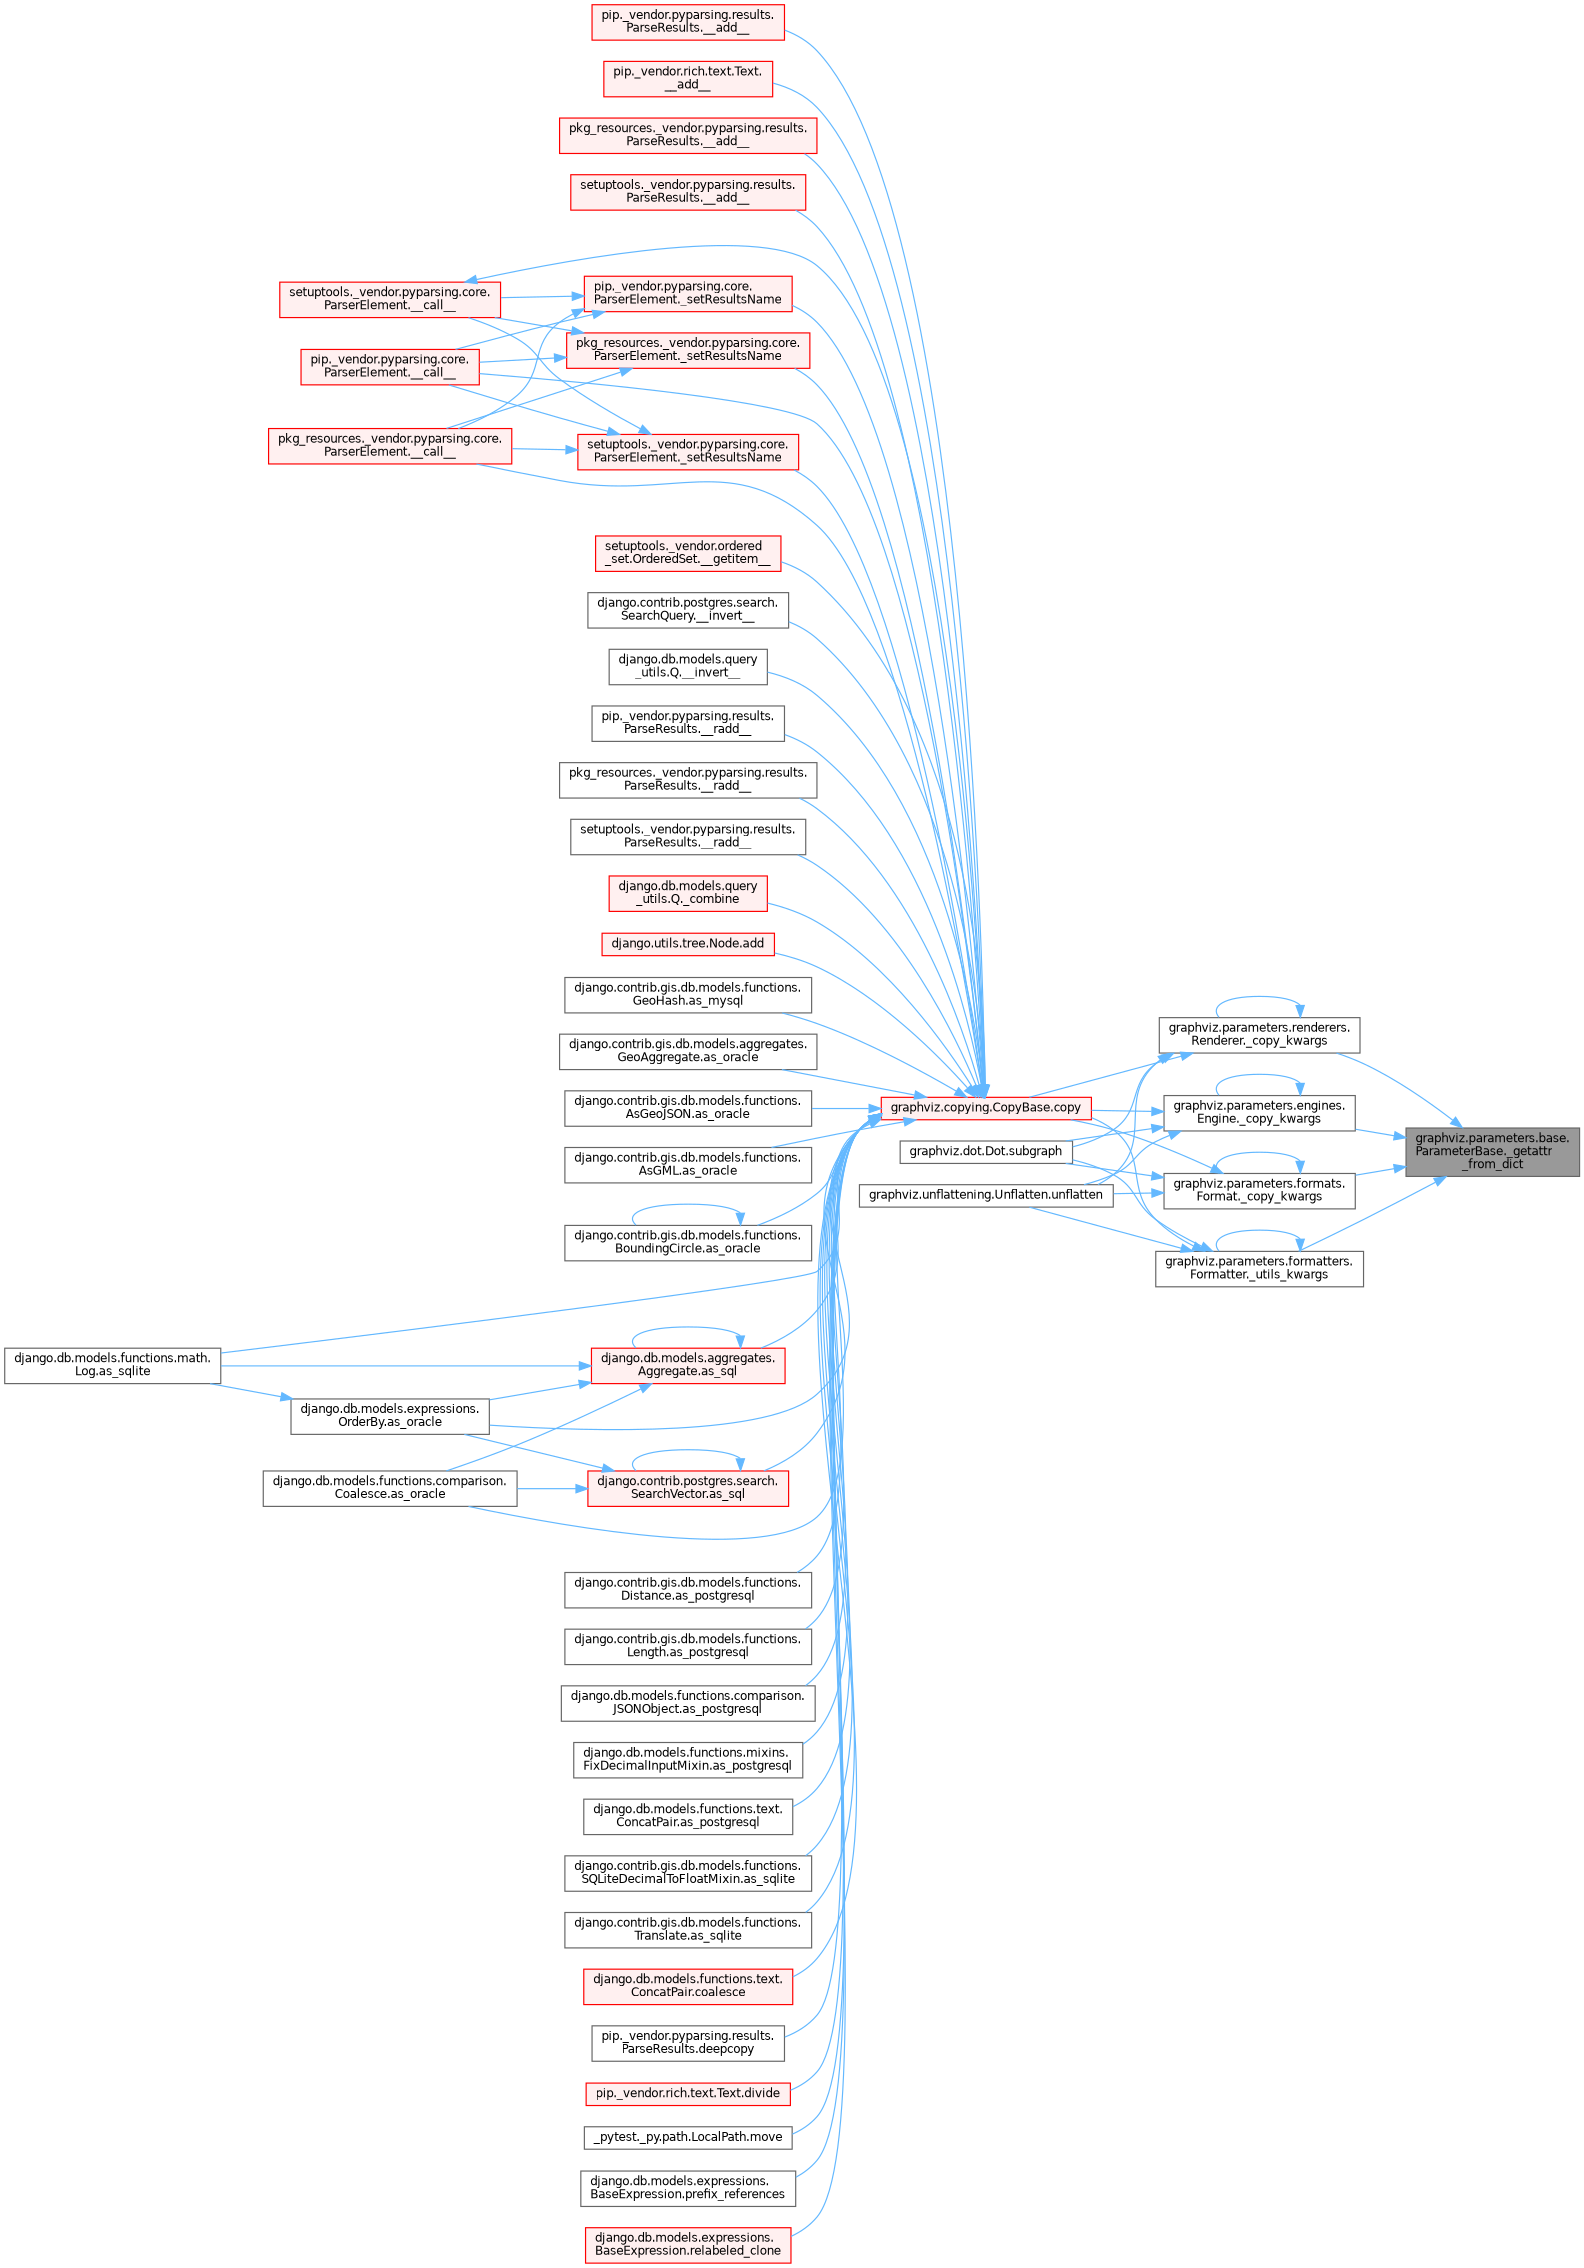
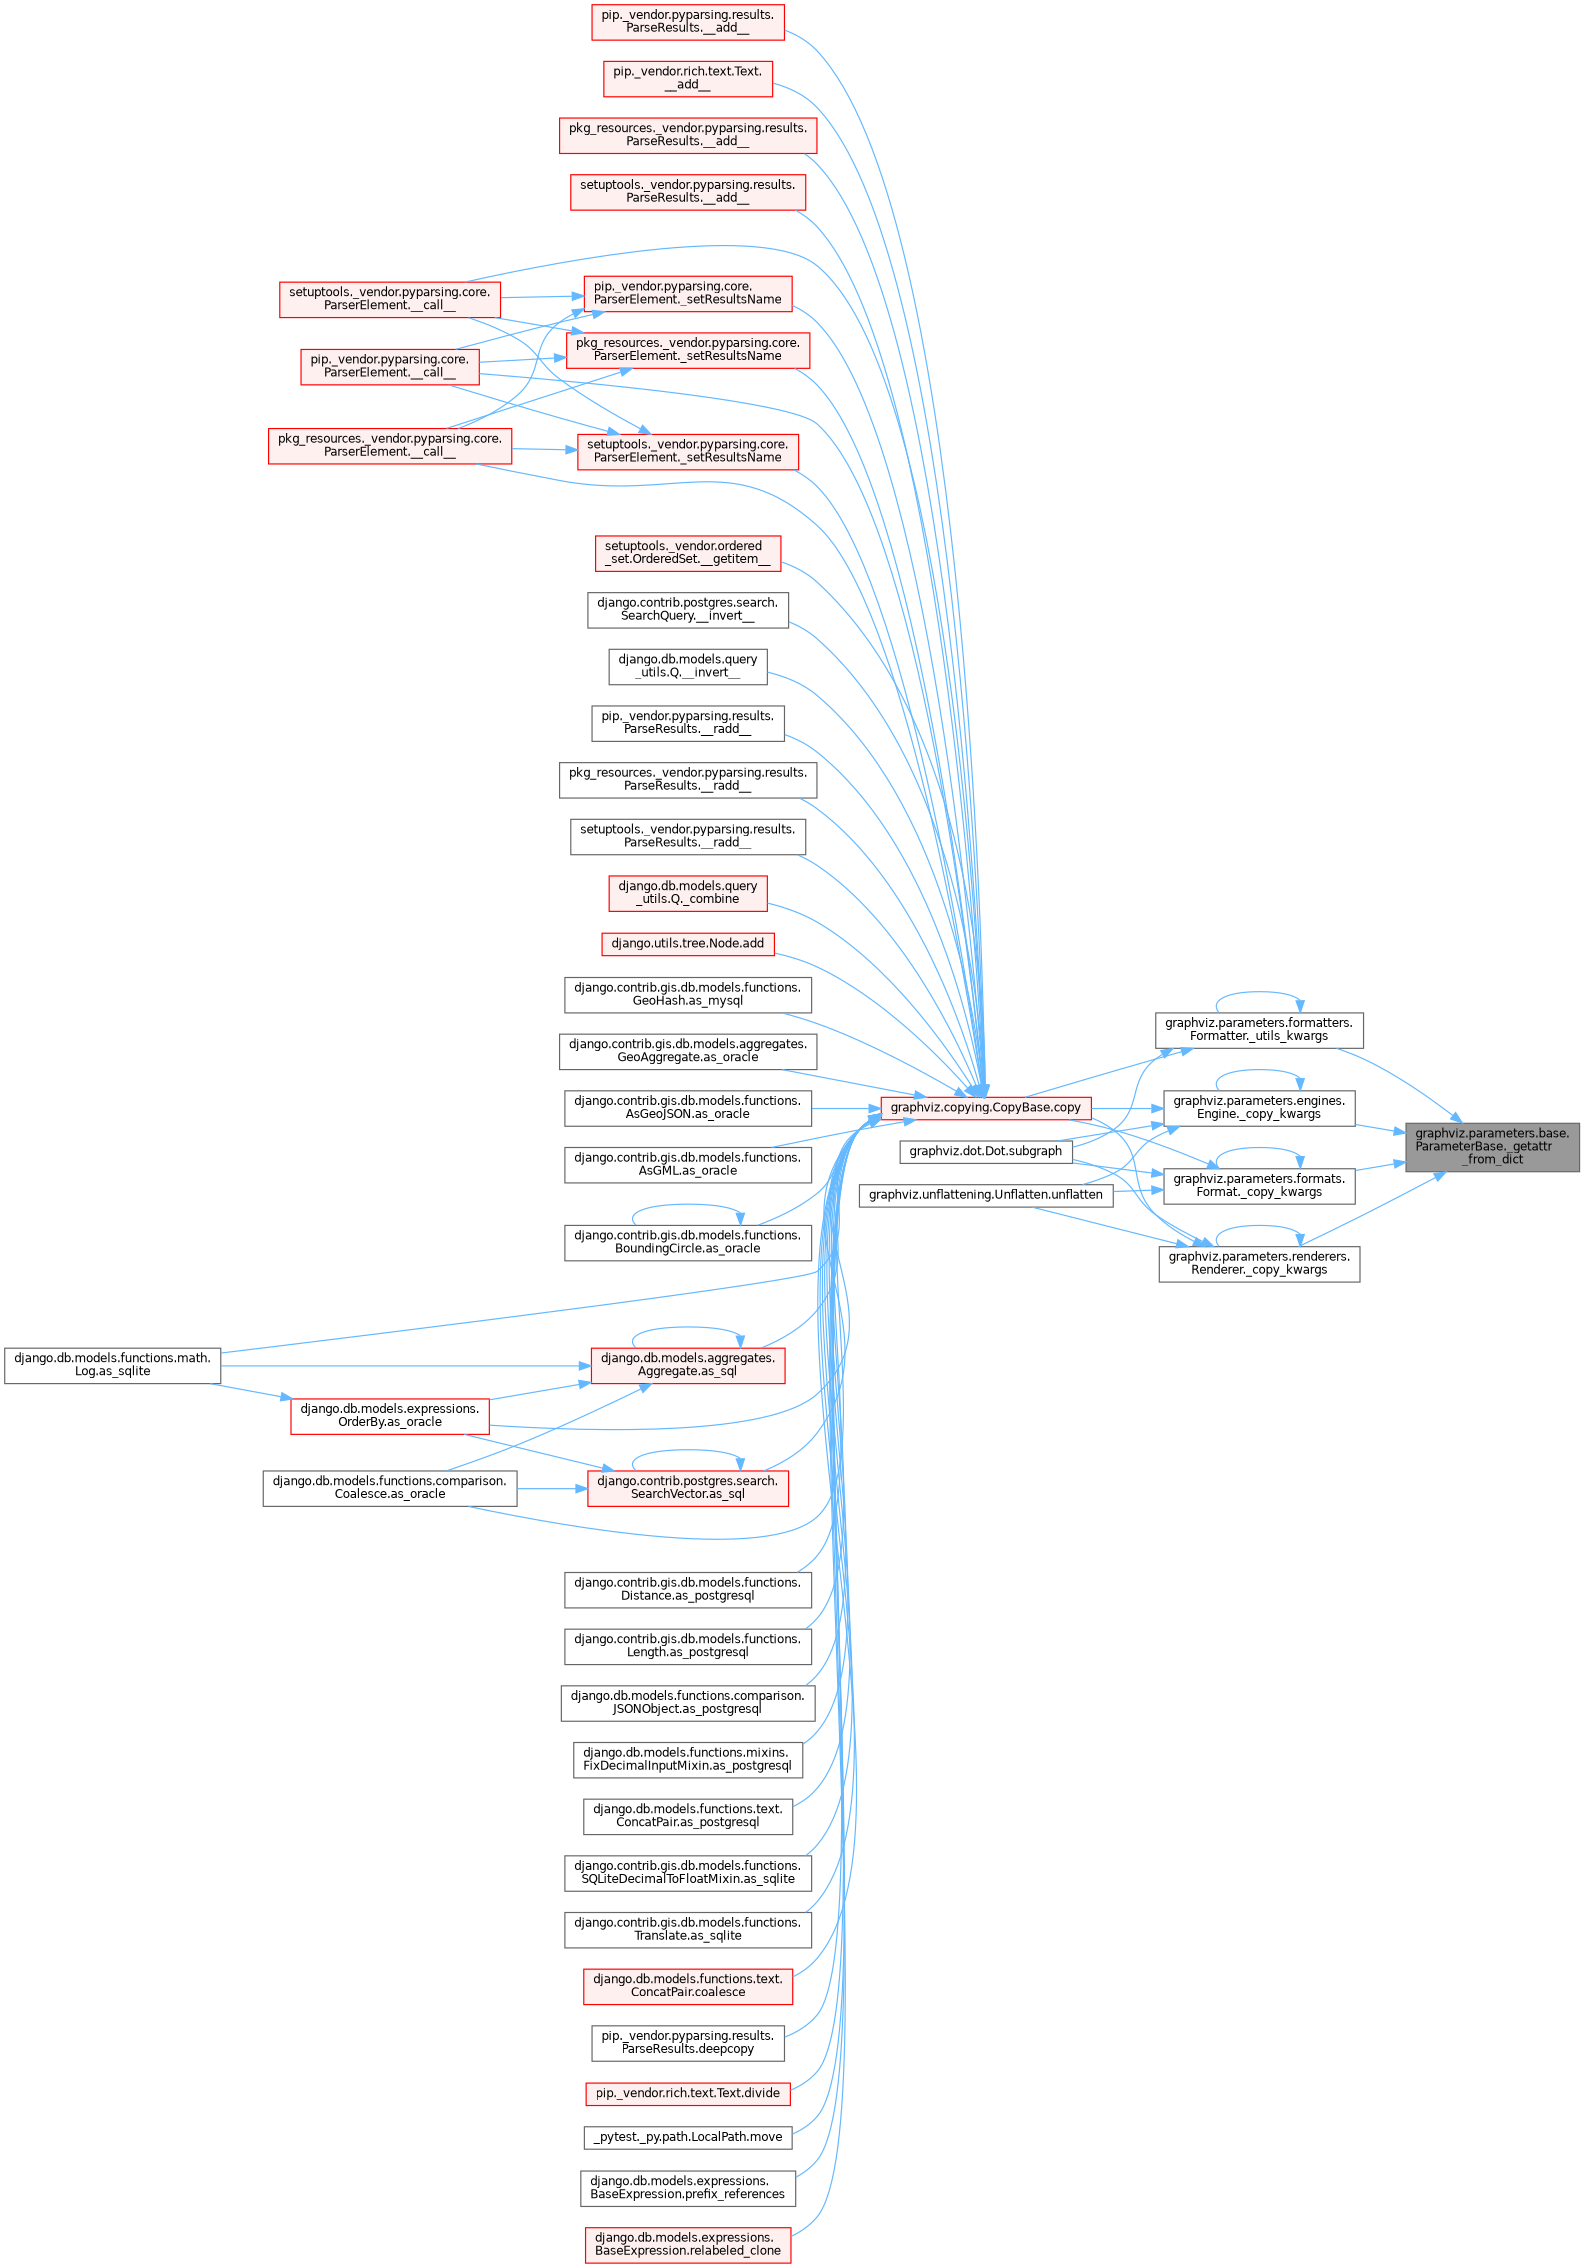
edge "graphviz.copying.CopyBase.copy" -> "setuptools._vendor.pyparsing.core. ParserElement.__call__": reversed
edge "graphviz.unflattening.Unflatten.unflatten" -> "graphviz.parameters.formatters. Formatter._utils_kwargs": removed
node "django.db.models.expressions. OrderBy.as_oracle": color grey40 -> red
